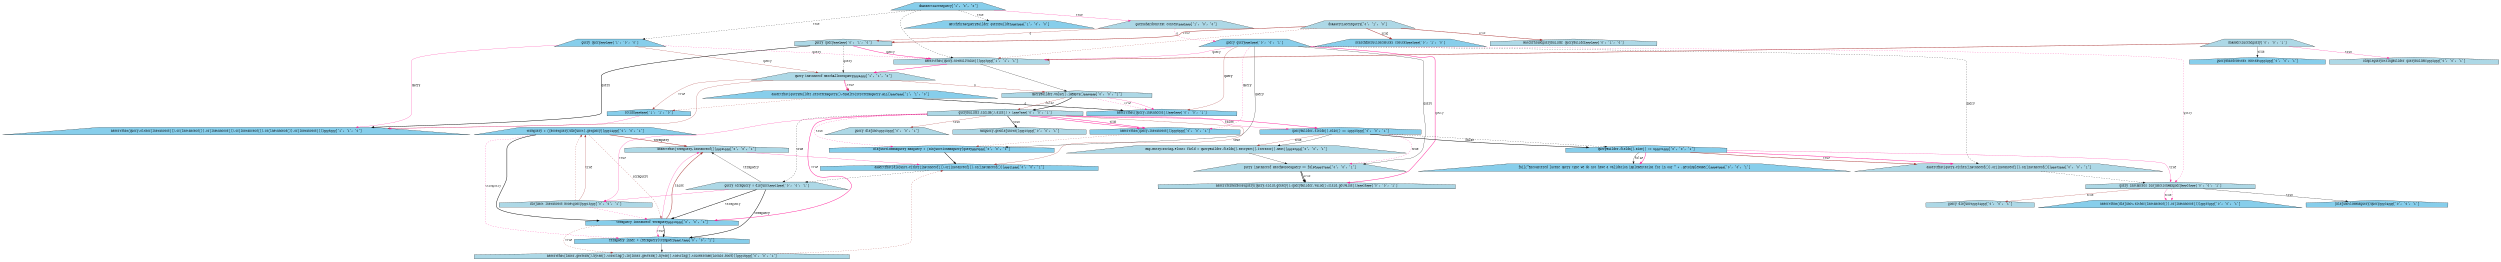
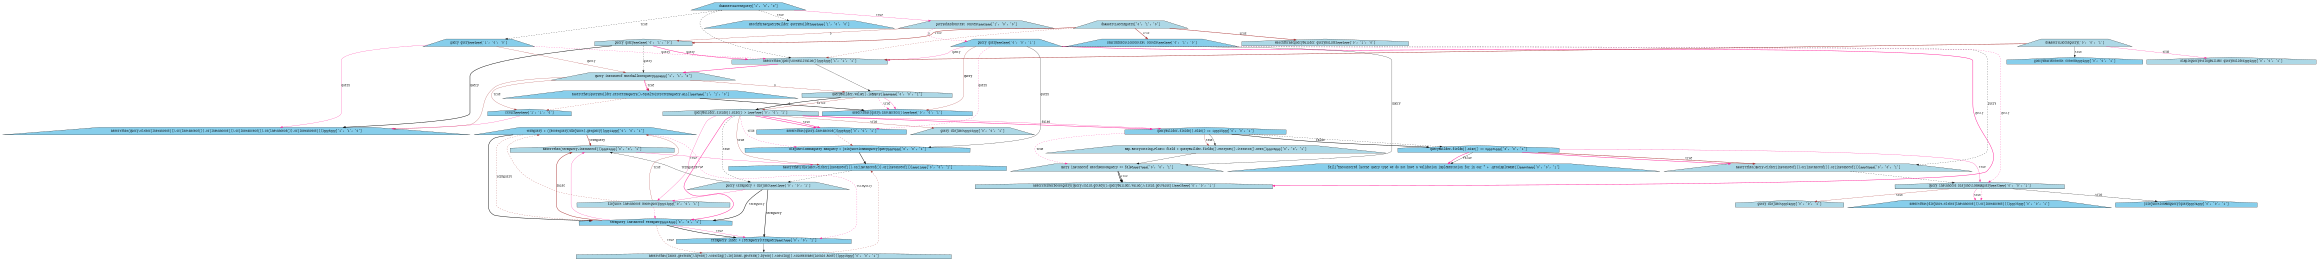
node "maxQuery.getDisjuncts()@@@10@@@['0', '0', '1']": removed
